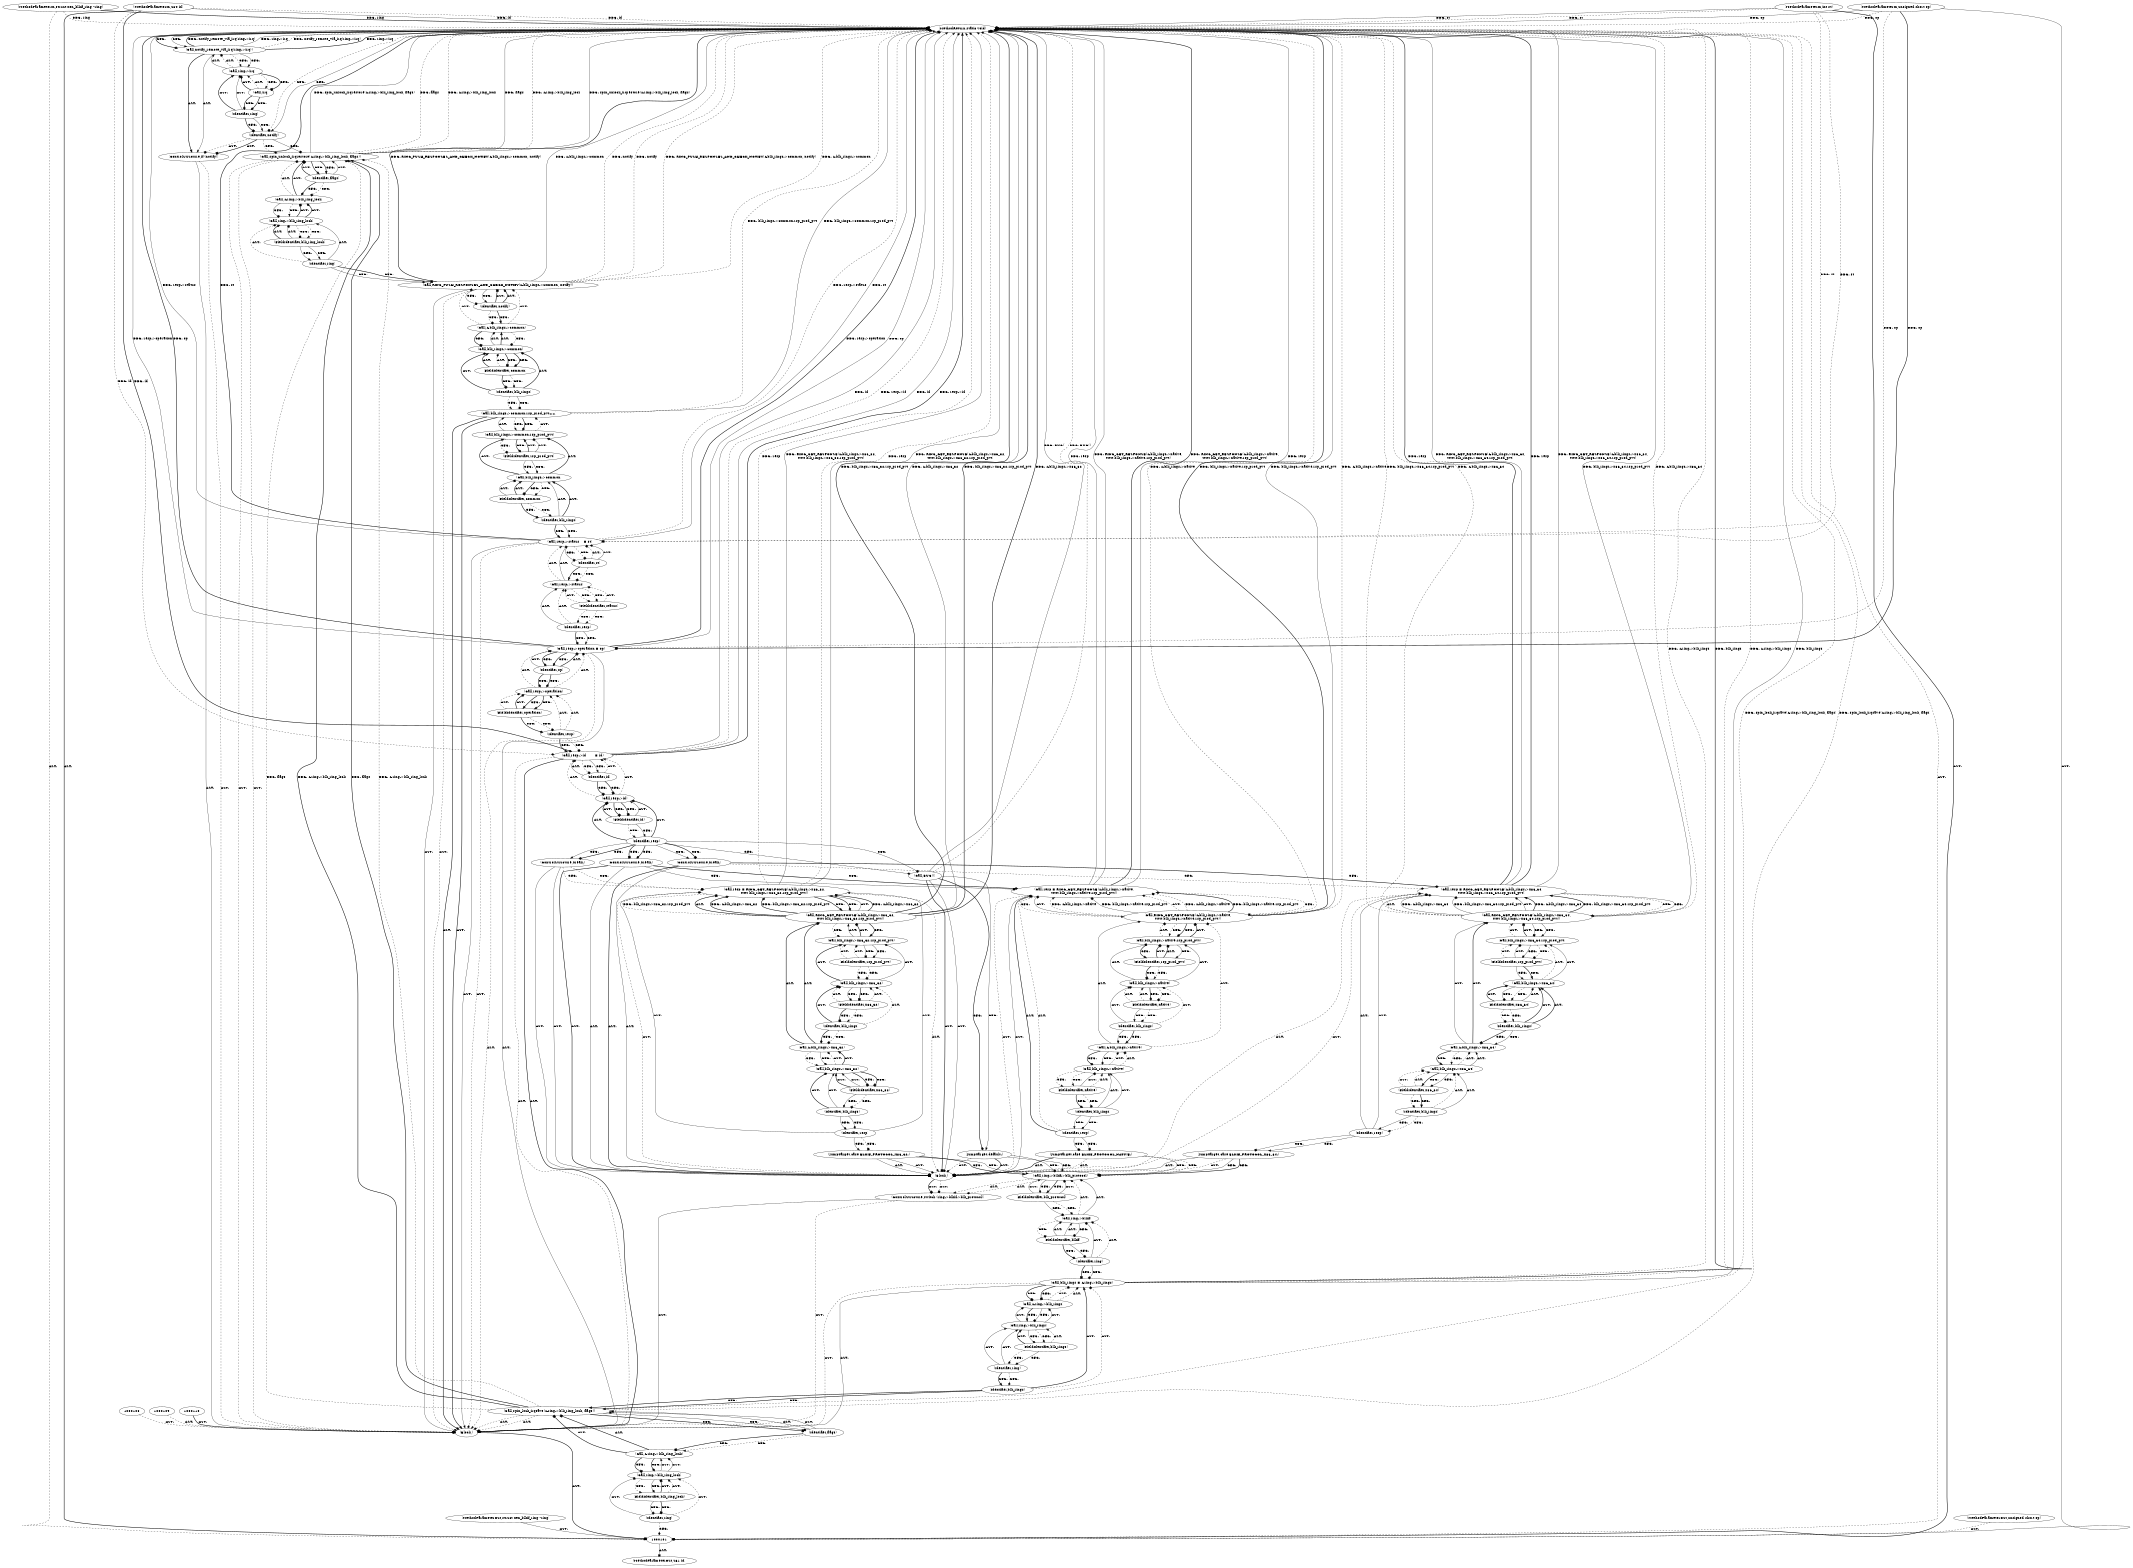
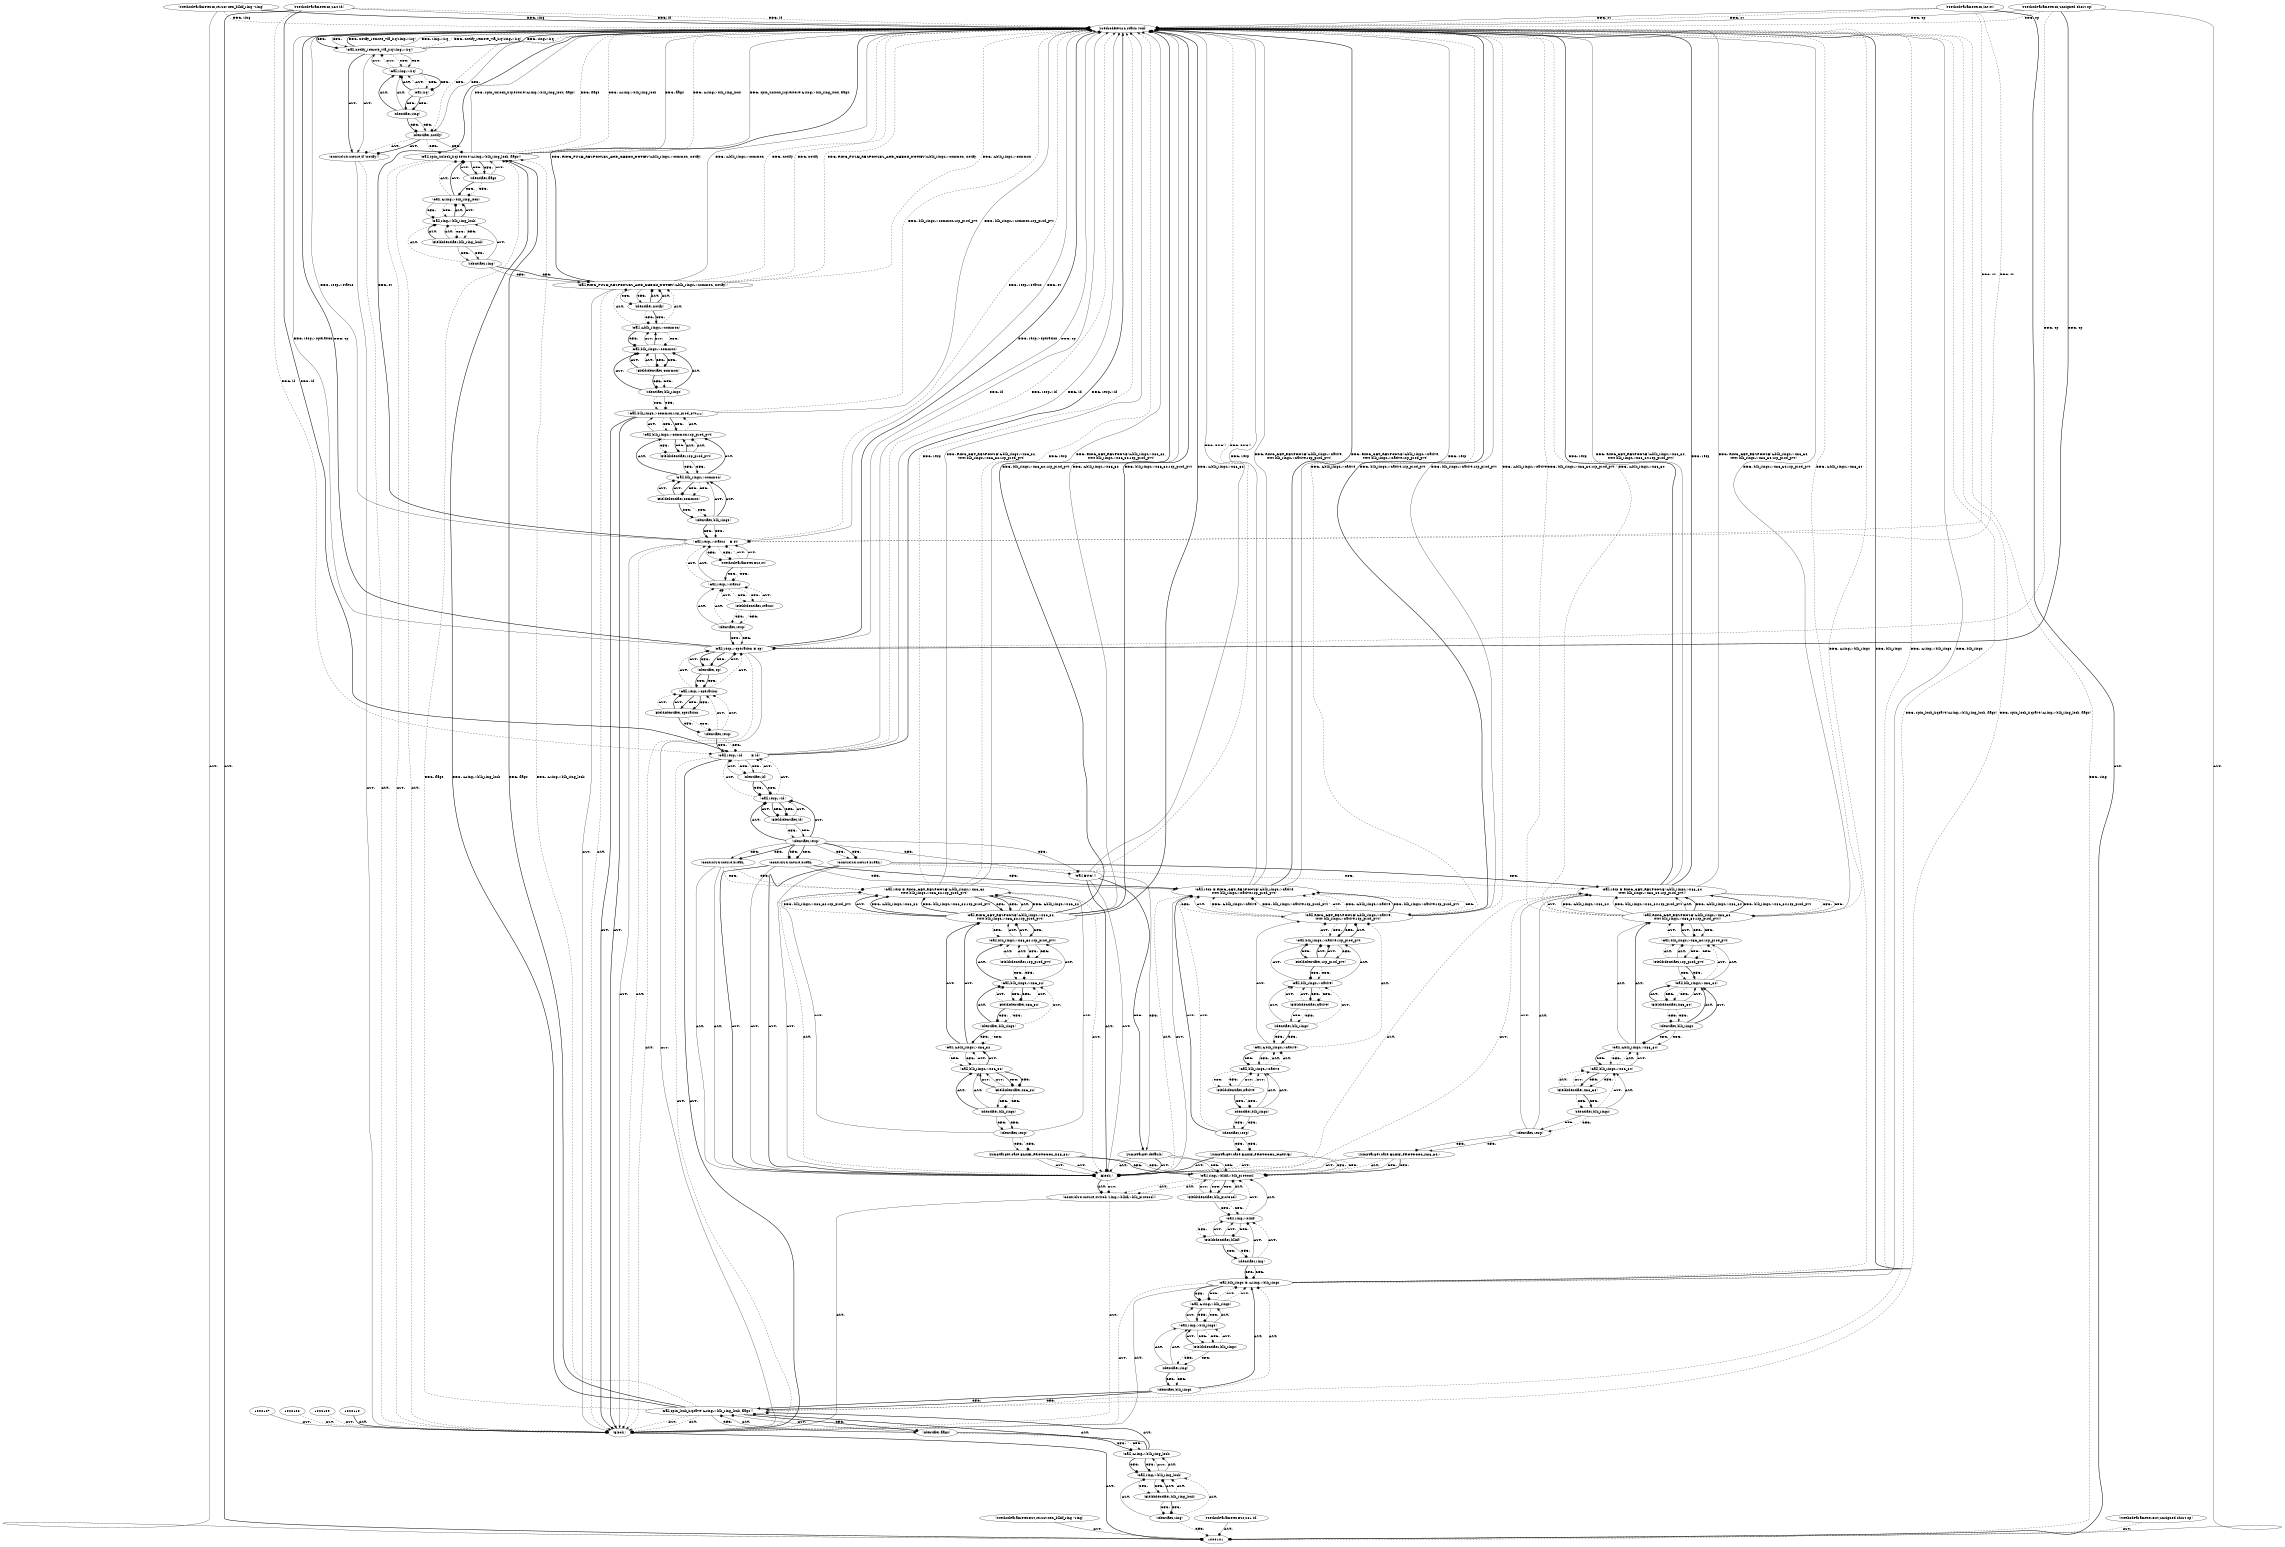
node "(Identifier,st)": label "(Identifier,st)" -> "(MethodParameterOut,st)"
edge "(MethodReturn,static void)" -> "1000101": label "AST: " -> "DDG: ring"
edge "(MethodParameterIn,struct xen_blkif_ring *ring)" -> "1000101": style dashed -> solid
node "1000107": added
edge "1000101" -> "(MethodParameterOut,u61 id)": reversed
